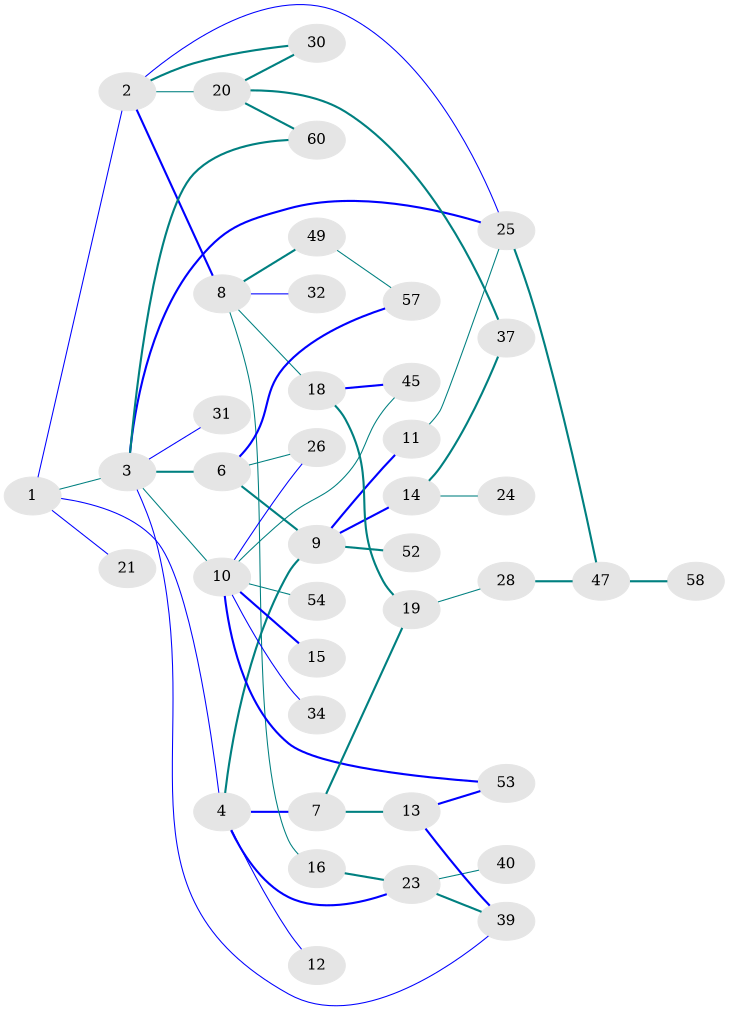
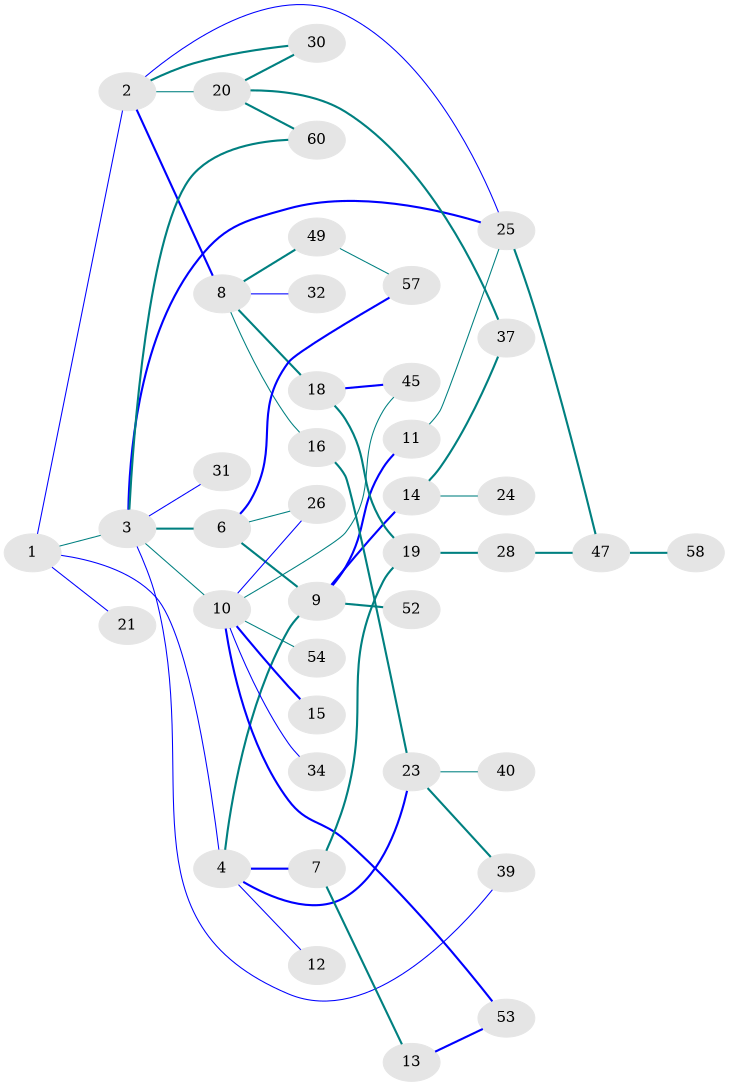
edge "8" -- "18": style solid -> bold
edge "28" -- "19": style solid -> bold
edge "13" -- "39": removed
